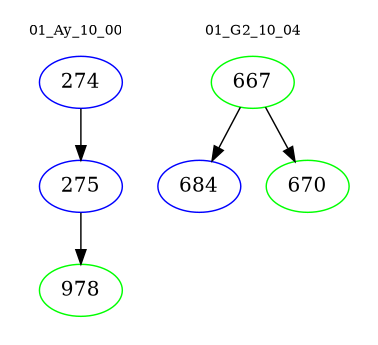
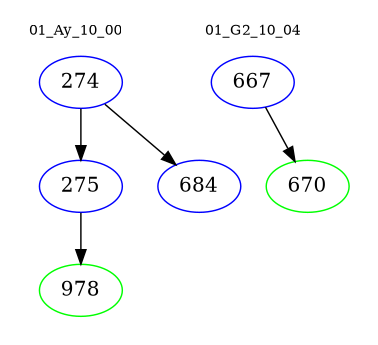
node "667": color green -> blue
edge "667" -> "684": now "274" -> "684"
